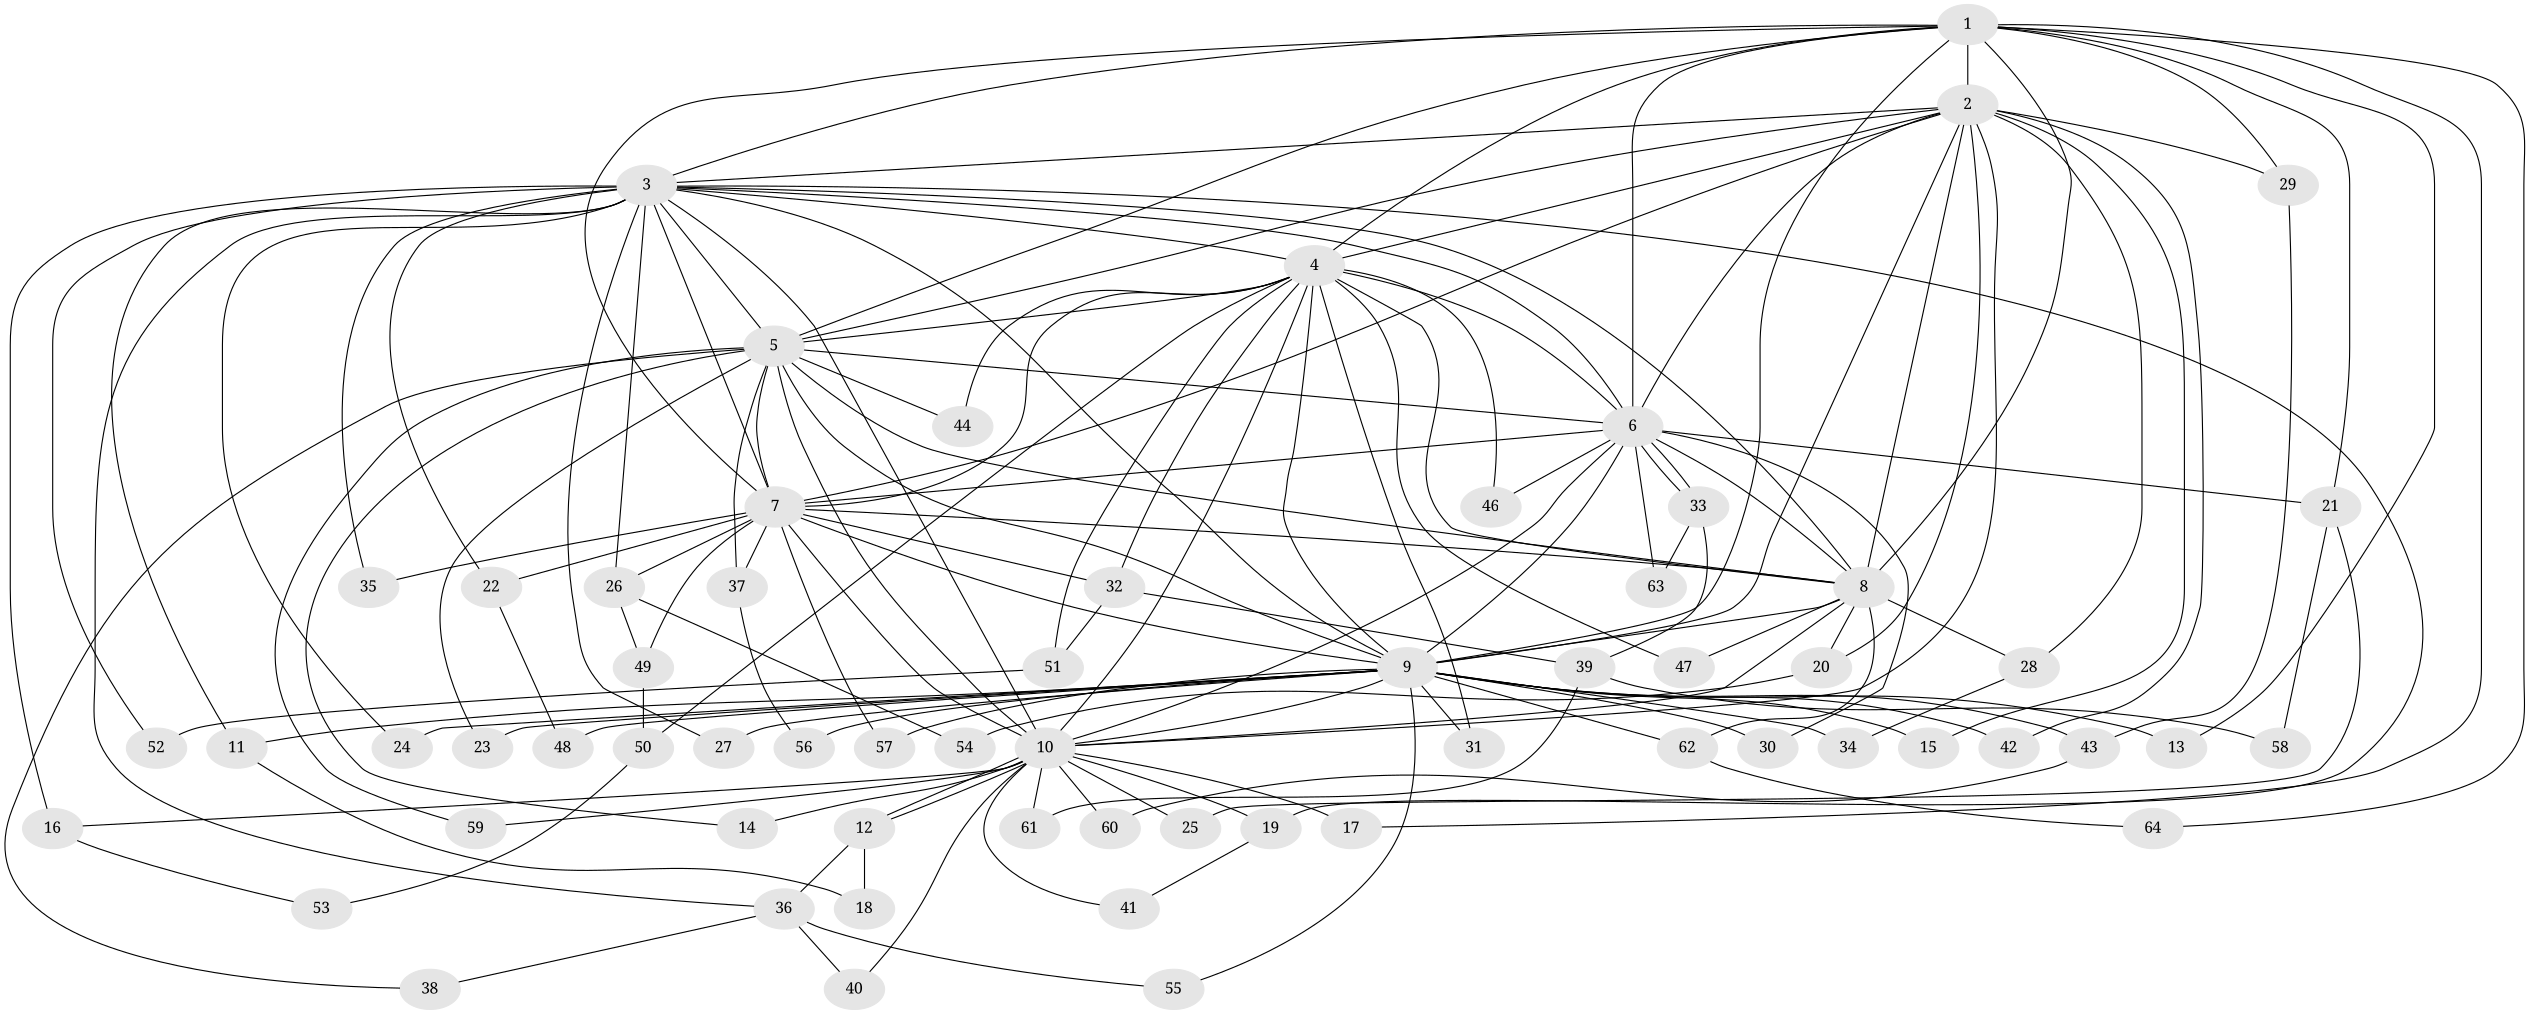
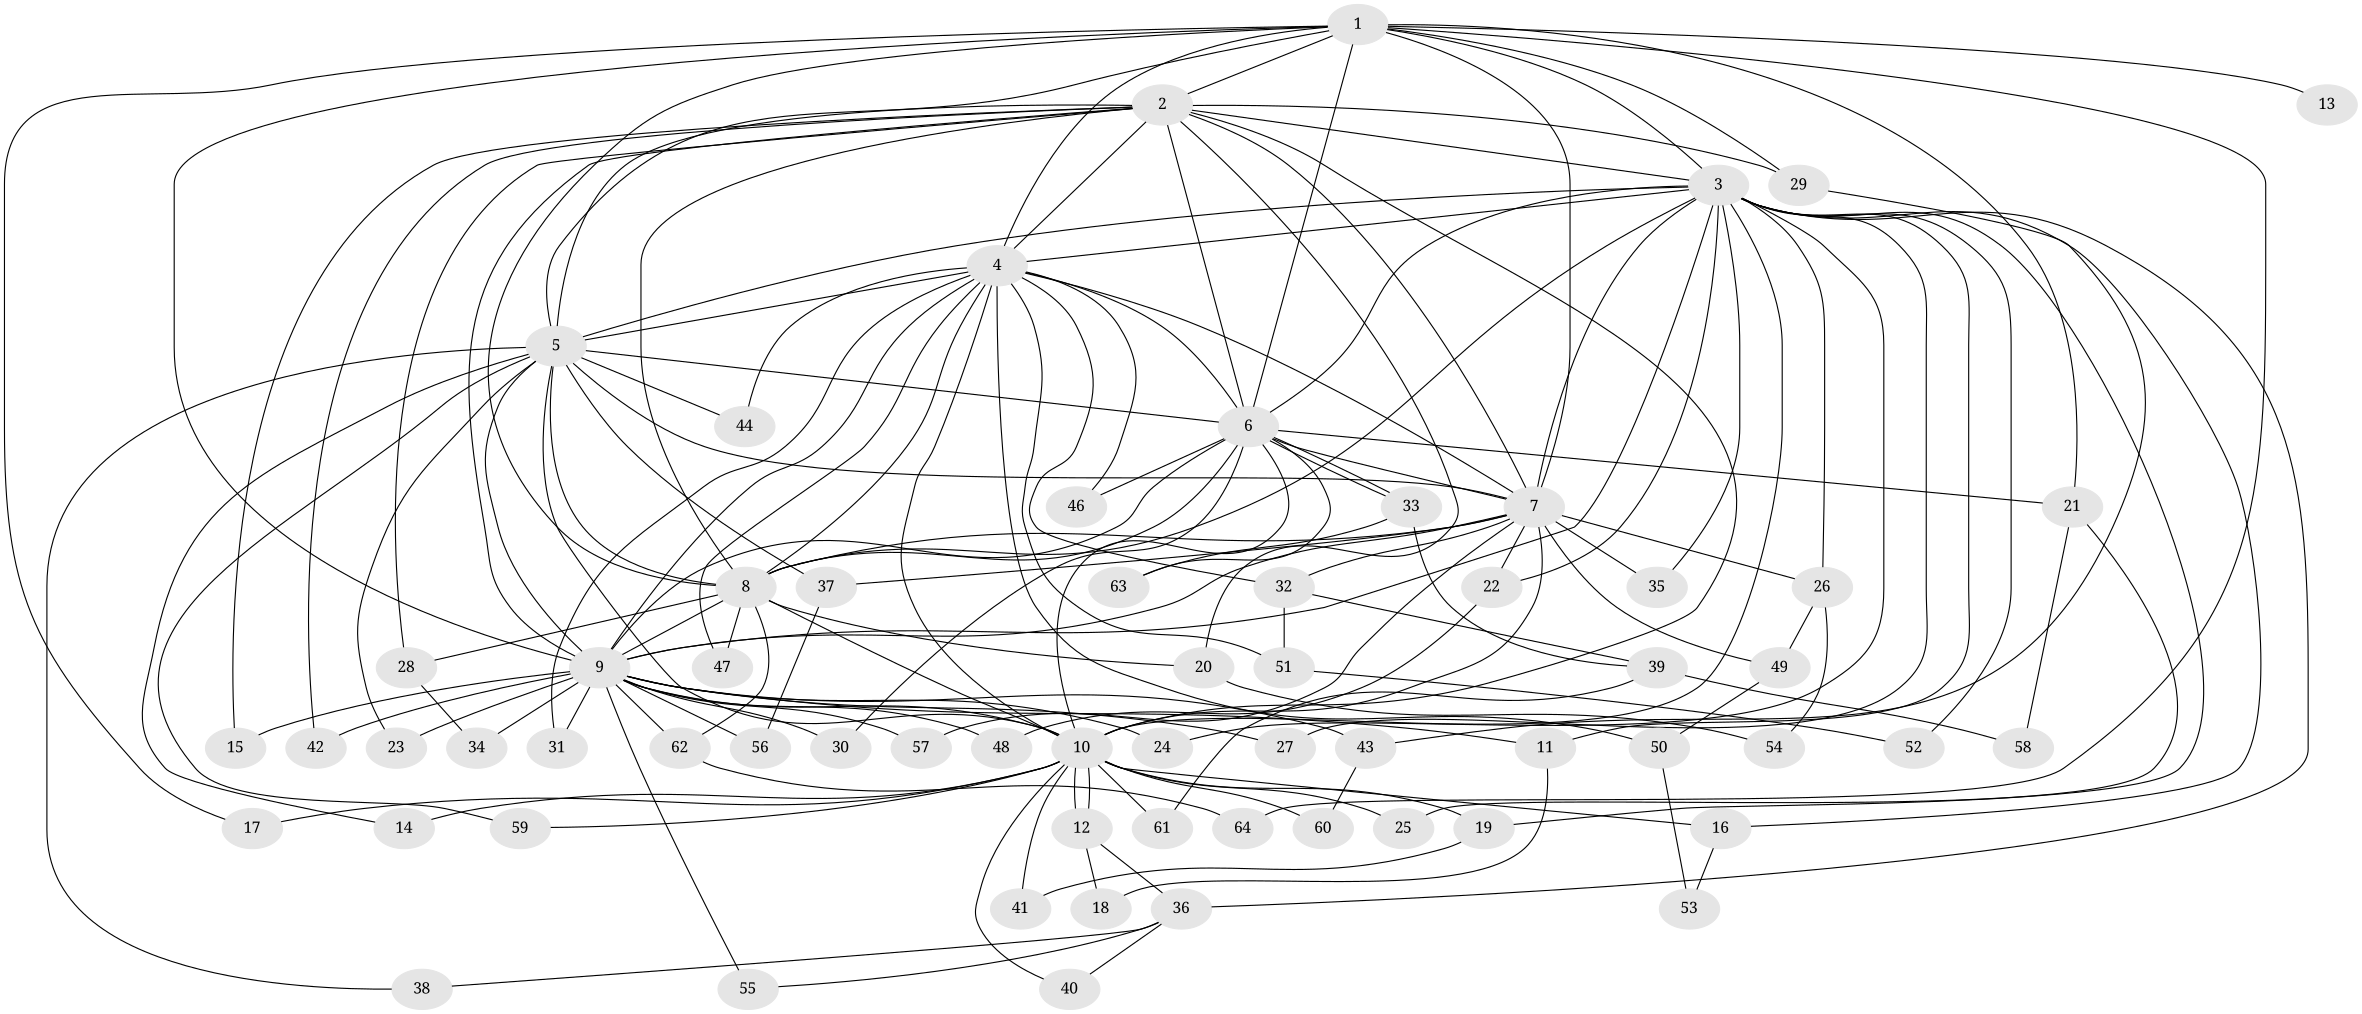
edge "9" -- "13": removed
